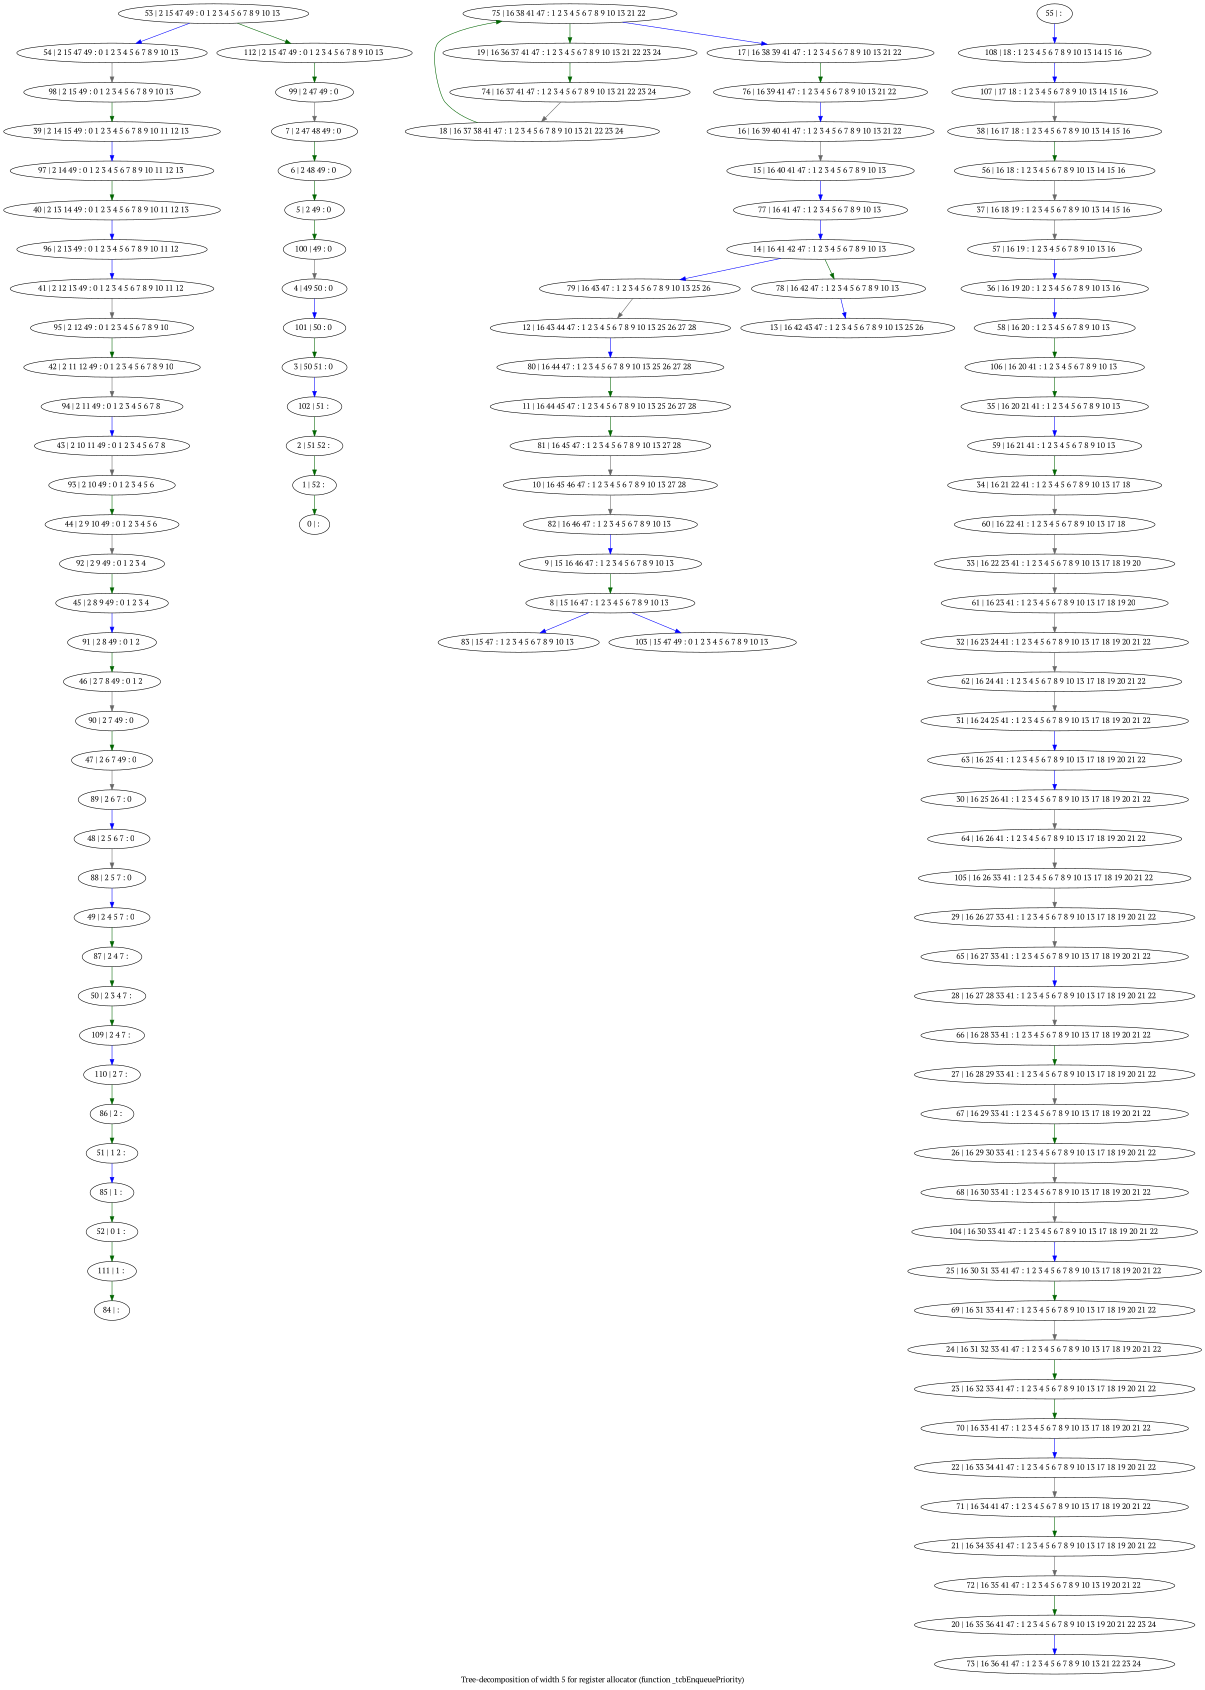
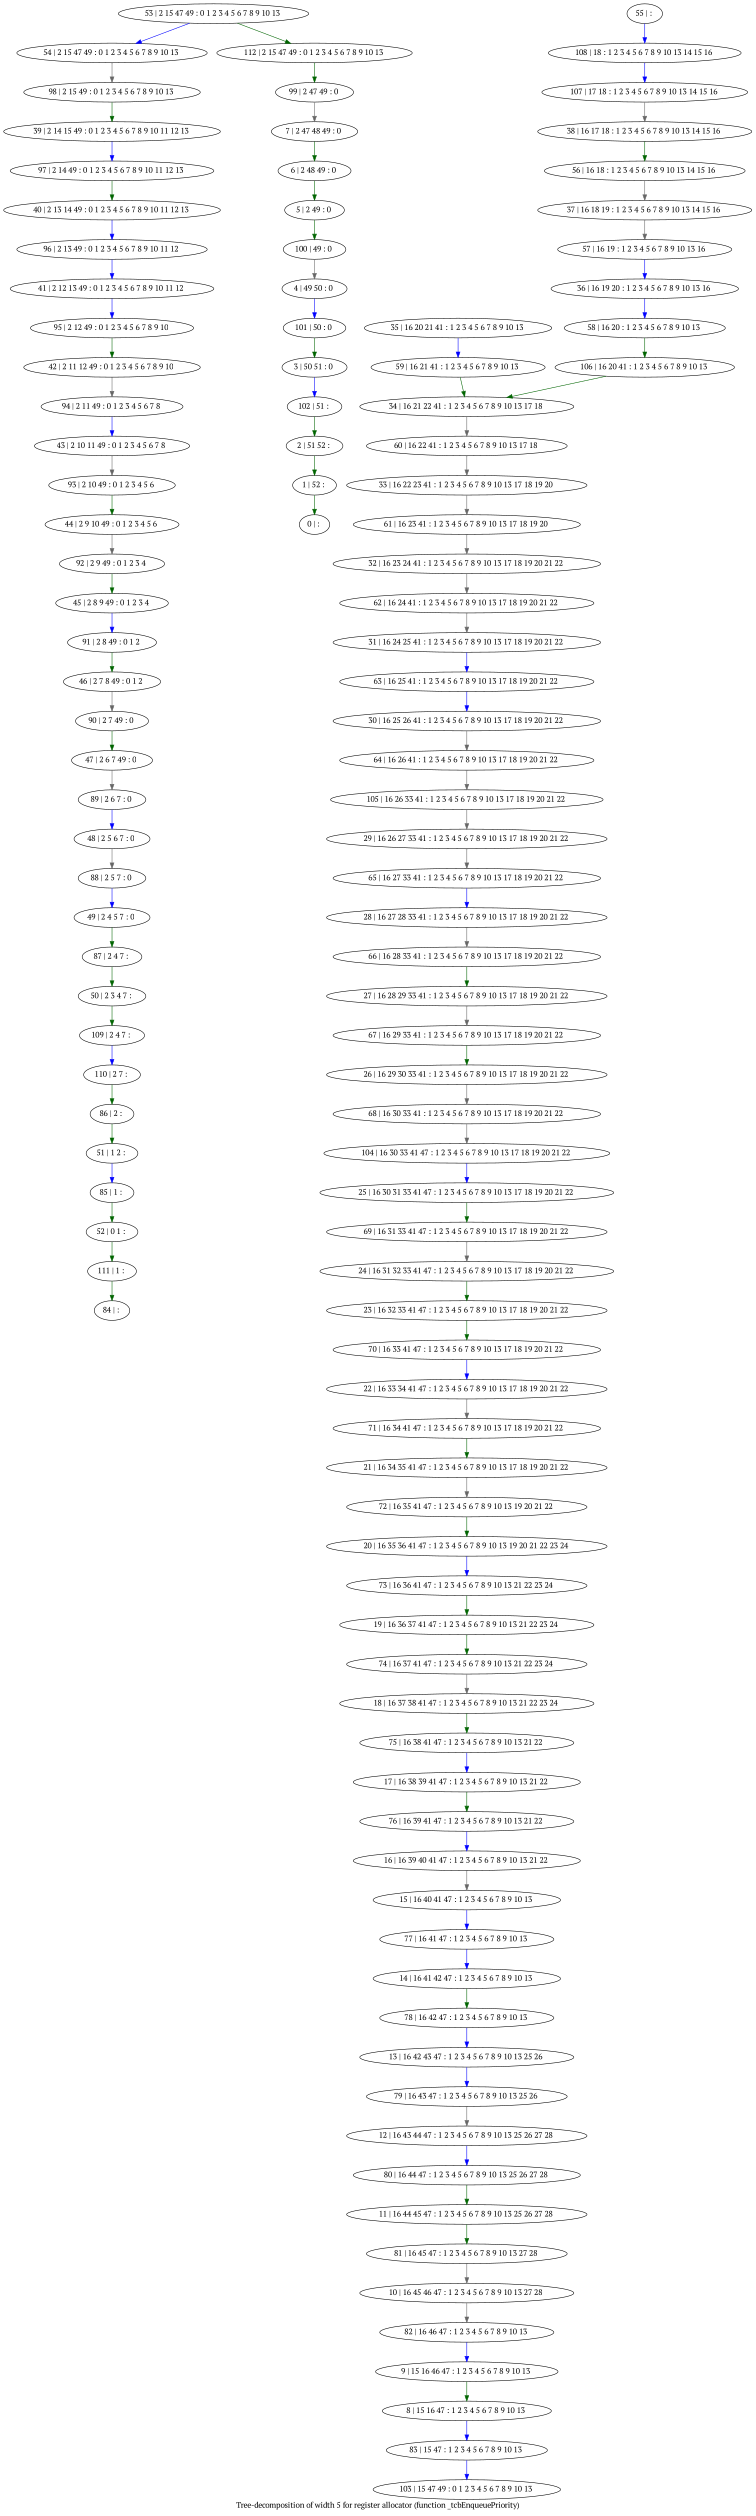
edge "75 | 16 38 41 47 : 1 2 3 4 5 6 7 8 9 10 13 21 22" -> "19 | 16 36 37 41 47 : 1 2 3 4 5 6 7 8 9 10 13 21 22 23 24": now "73 | 16 36 41 47 : 1 2 3 4 5 6 7 8 9 10 13 21 22 23 24" -> "19 | 16 36 37 41 47 : 1 2 3 4 5 6 7 8 9 10 13 21 22 23 24"
edge "14 | 16 41 42 47 : 1 2 3 4 5 6 7 8 9 10 13" -> "79 | 16 43 47 : 1 2 3 4 5 6 7 8 9 10 13 25 26": now "13 | 16 42 43 47 : 1 2 3 4 5 6 7 8 9 10 13 25 26" -> "79 | 16 43 47 : 1 2 3 4 5 6 7 8 9 10 13 25 26"
edge "41 | 2 12 13 49 : 0 1 2 3 4 5 6 7 8 9 10 11 12" -> "95 | 2 12 49 : 0 1 2 3 4 5 6 7 8 9 10": color gray40 -> blue
edge "106 | 16 20 41 : 1 2 3 4 5 6 7 8 9 10 13" -> "35 | 16 20 21 41 : 1 2 3 4 5 6 7 8 9 10 13": now "106 | 16 20 41 : 1 2 3 4 5 6 7 8 9 10 13" -> "34 | 16 21 22 41 : 1 2 3 4 5 6 7 8 9 10 13 17 18"
edge "8 | 15 16 47 : 1 2 3 4 5 6 7 8 9 10 13" -> "103 | 15 47 49 : 0 1 2 3 4 5 6 7 8 9 10 13": now "83 | 15 47 : 1 2 3 4 5 6 7 8 9 10 13" -> "103 | 15 47 49 : 0 1 2 3 4 5 6 7 8 9 10 13"
